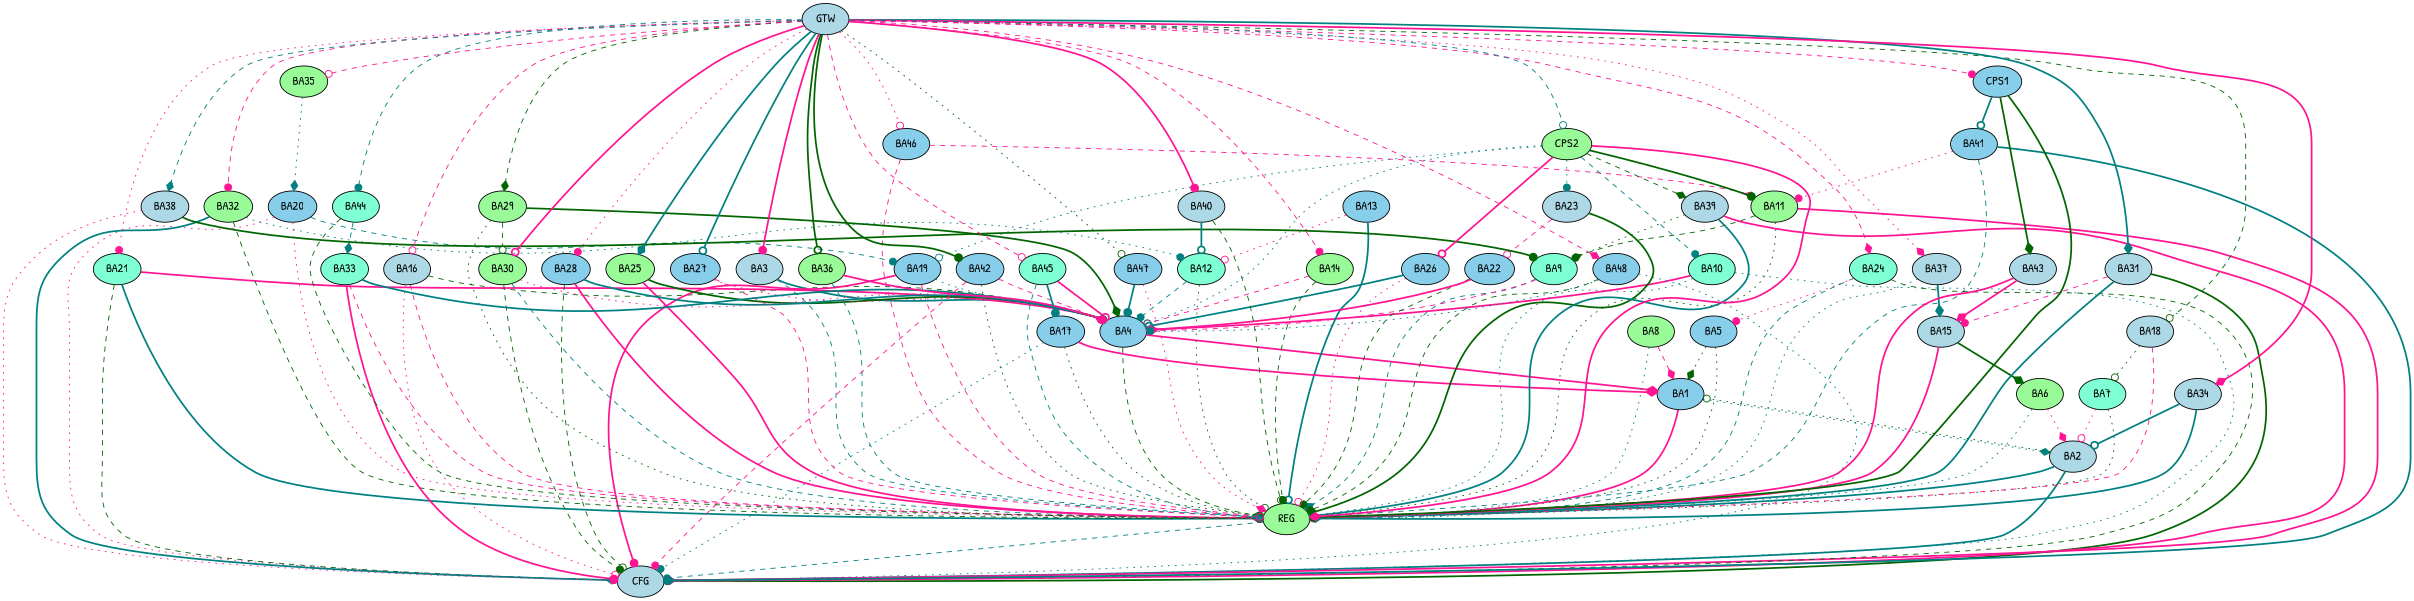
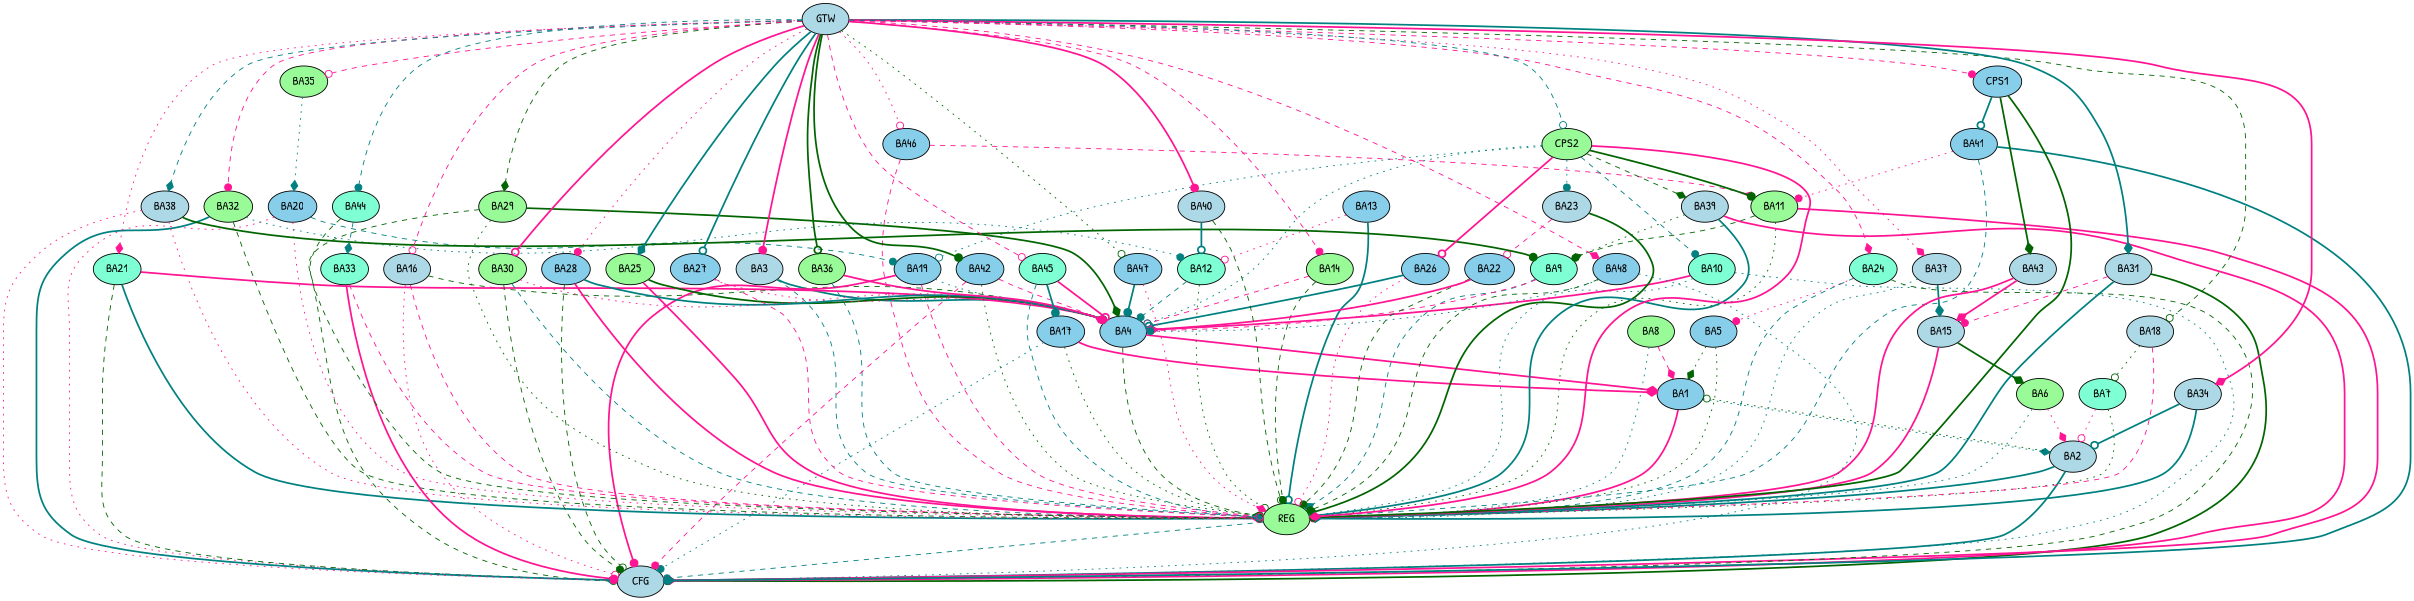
edge "GTW" -> "BA21": arrowhead dot -> diamond
edge "BA29" -> "BA30": now "BA29" -> "CFG"
edge "BA33" -> "BA4": removed
edge "BA38" -> "REG": added
